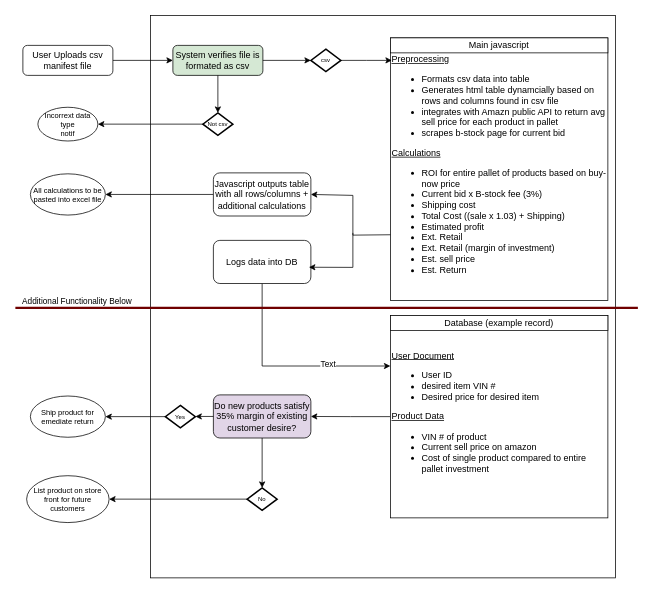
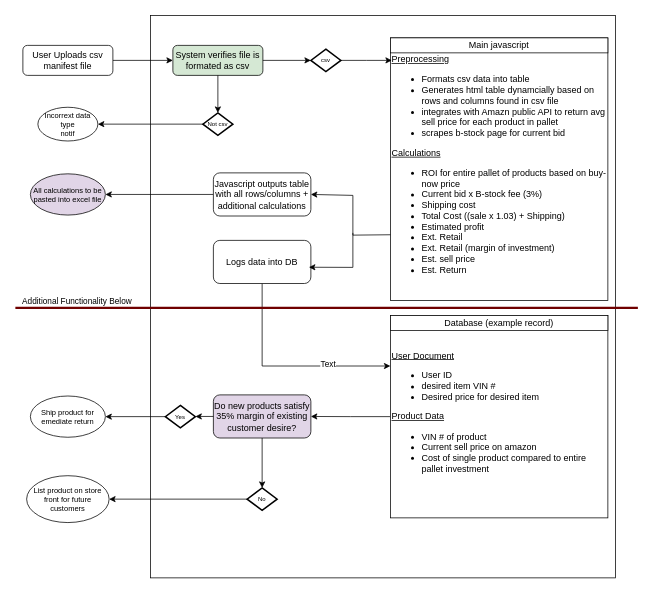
node "All calculations to be pasted into excel file": fillcolor #ffffff -> #e1d5e7
